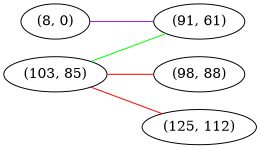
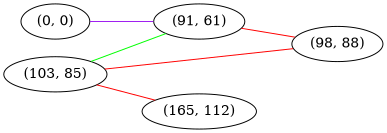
node "(8, 0)": label "(8, 0)" -> "(0, 0)"
edge "(91, 61)" -- "(98, 88)": added
node "(125, 112)": label "(125, 112)" -> "(165, 112)"
